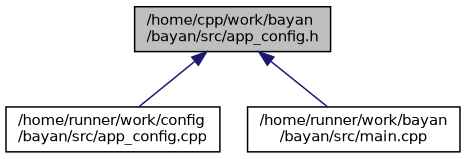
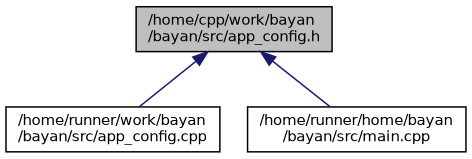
node "/home/runner/work/config /bayan/src/app_config.cpp": label "/home/runner/work/config /bayan/src/app_config.cpp" -> "/home/runner/work/bayan /bayan/src/app_config.cpp"
node "/home/runner/work/bayan /bayan/src/main.cpp": label "/home/runner/work/bayan /bayan/src/main.cpp" -> "/home/runner/home/bayan /bayan/src/main.cpp"
